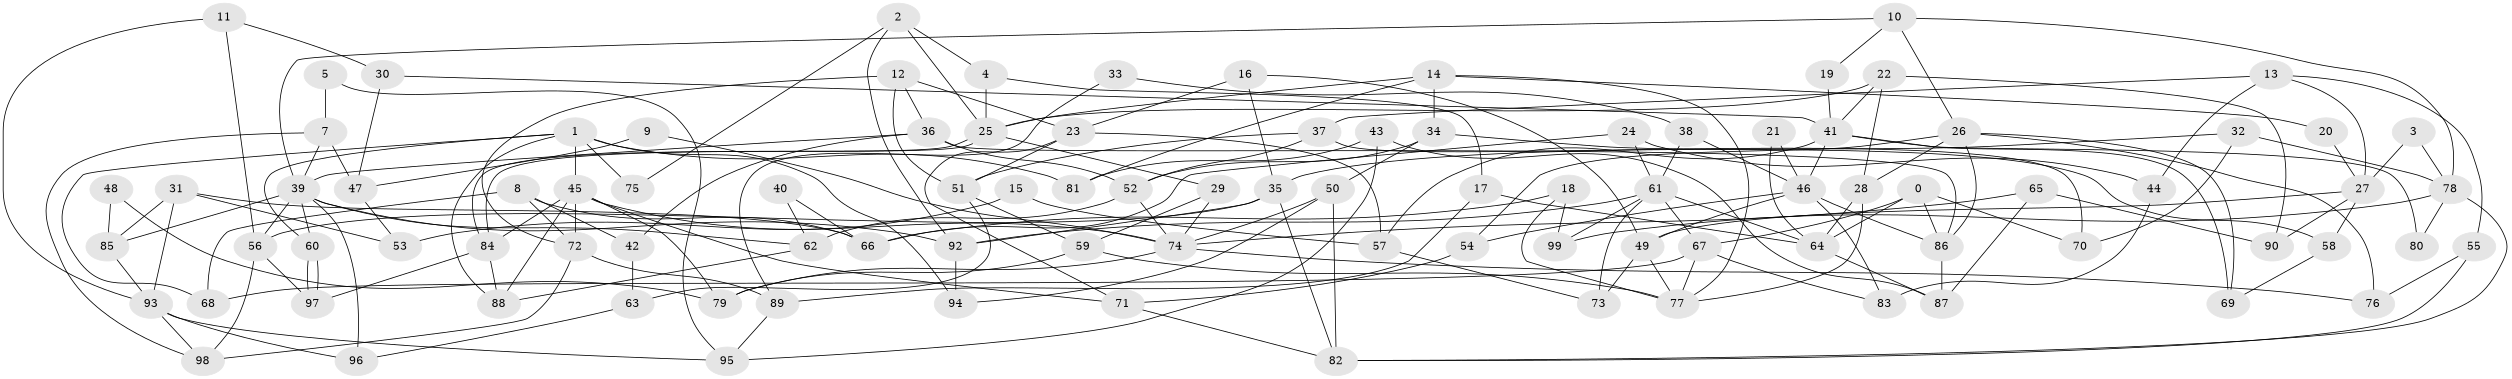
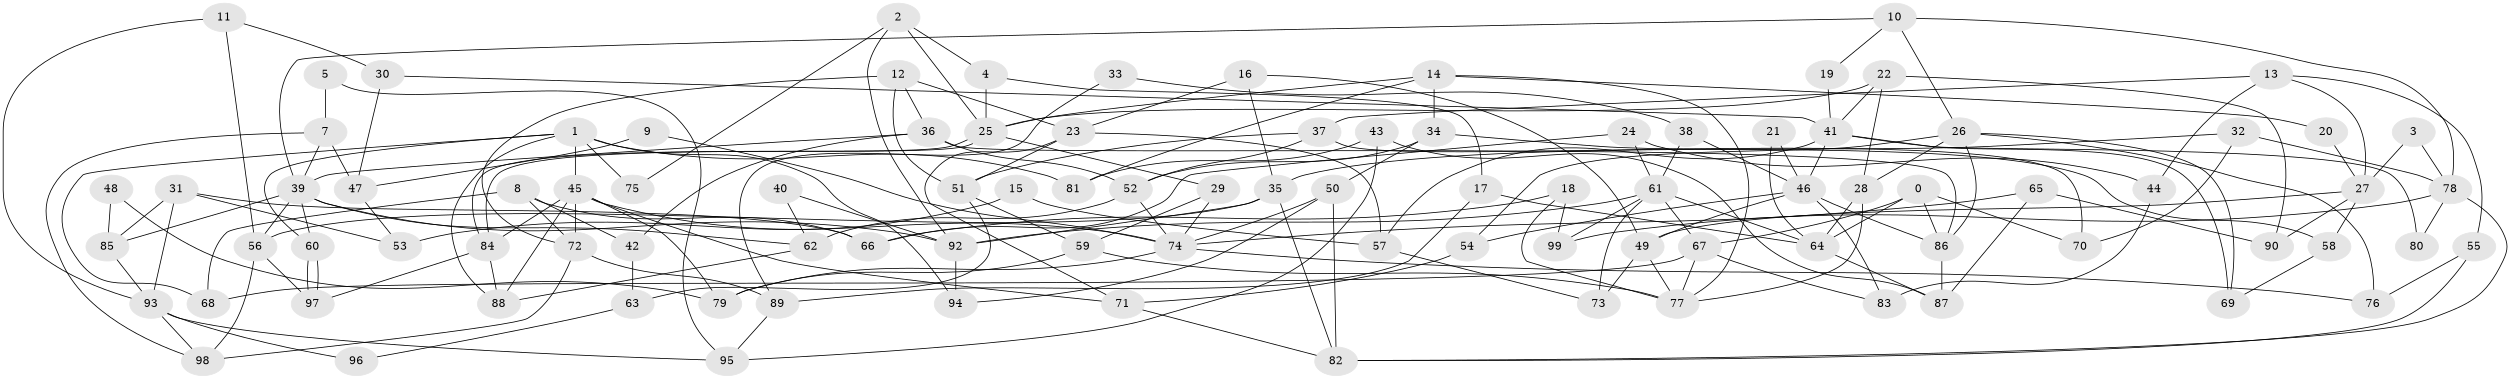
edge "40" -- "66": now "40" -- "92"
edge "39" -- "96": removed
